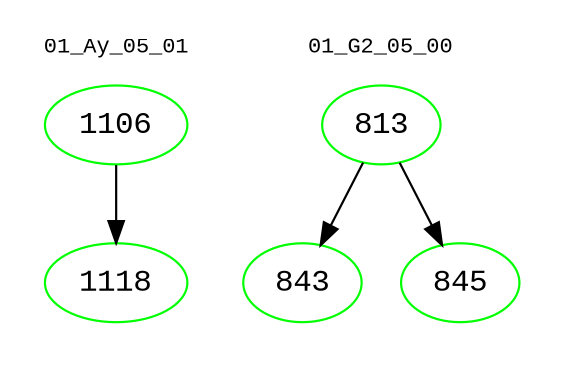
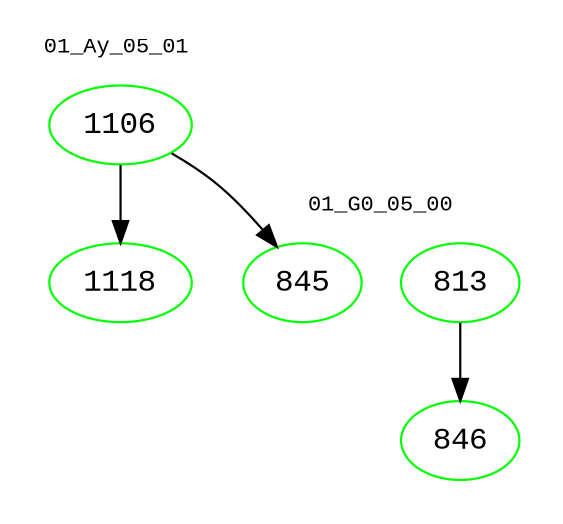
cluster "01_G2_05_00": label "01_G2_05_00" -> "01_G0_05_00"
edge "813" -> "845": now "1106" -> "845"
node "843": label "843" -> "846"
